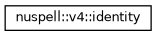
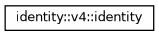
node "nuspell::v4::identity": label "nuspell::v4::identity" -> "identity::v4::identity"
